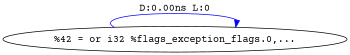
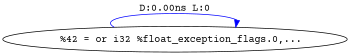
node "%42 = or i32 %flags_exception_flags.0,...": label "%42 = or i32 %flags_exception_flags.0,..." -> "%42 = or i32 %float_exception_flags.0,..."
